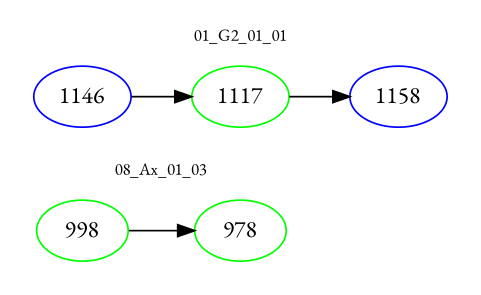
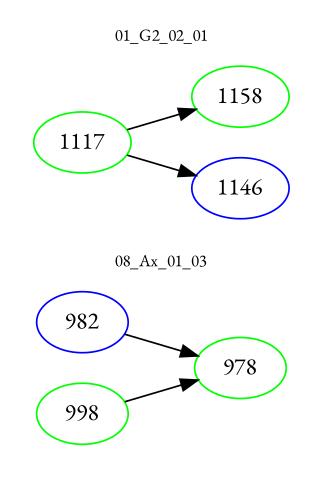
cluster "01_G2_01_01": label "01_G2_01_01" -> "01_G2_02_01"
edge "1146" -> "1117": reversed
node "1158": color blue -> green
node "982": added
